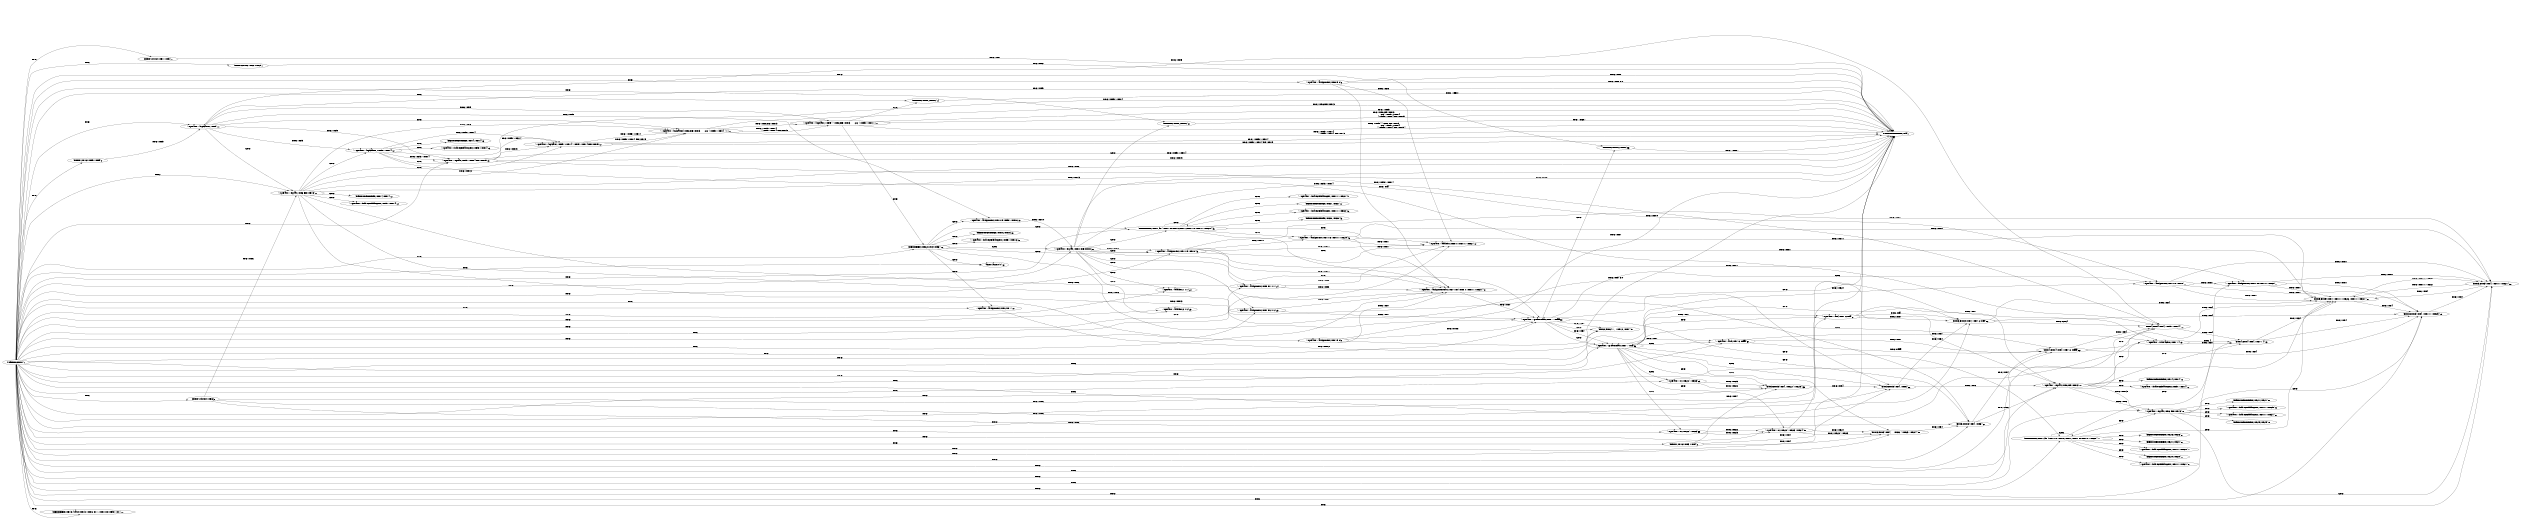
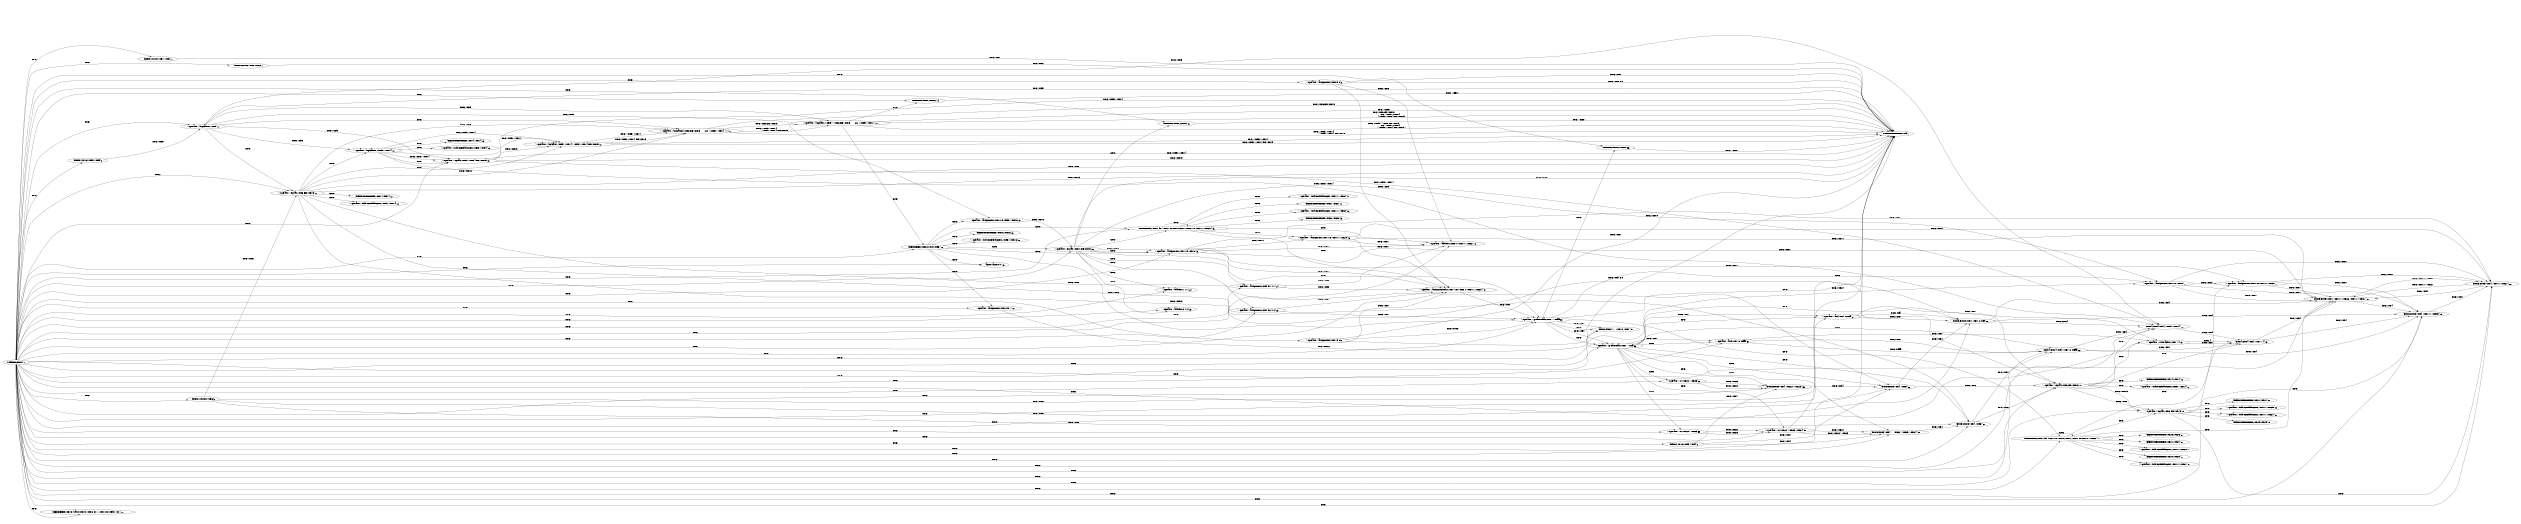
edge "(<operator>.assignment,VAR8 = 0)" -> "(<operator>.assignmentPlus,VAR7 += (VAR8 + VAR11->VAR21))": label "DDG: 0xff" -> "DDG: VAR8"
edge "(FUN4,FUN4(VAR4, VAR7 & 0xffff))" -> "(FUN5,FUN5(VAR4, VAR11->VAR26, VAR11->VAR21))": now "(FUN4,FUN4(VAR4, VAR7 & 0xffff))" -> "(FUN4,FUN4(VAR4, VAR7 - 4))"
